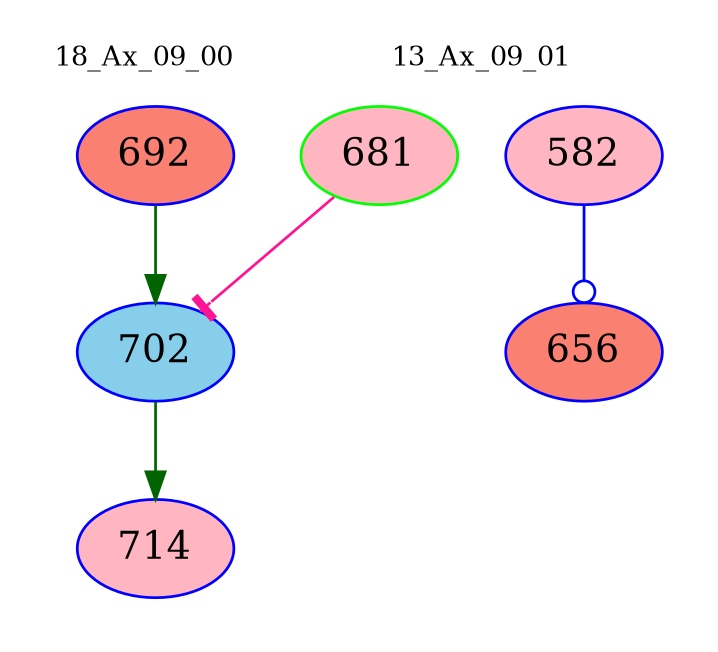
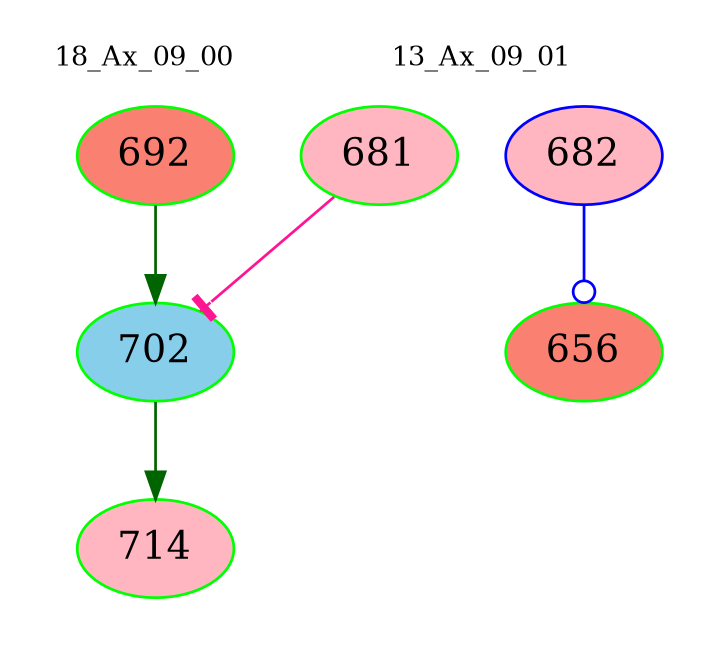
node "692": color blue -> green
node "582": label "582" -> "682"
node "702": color blue -> green
node "656": color blue -> green
node "714": color blue -> green
